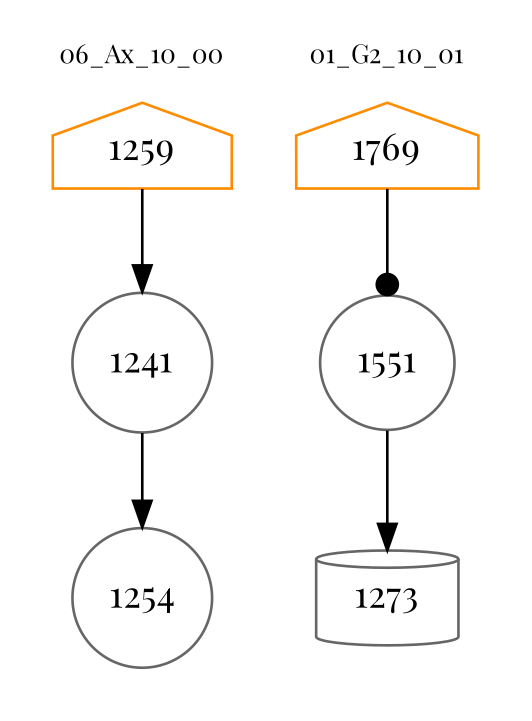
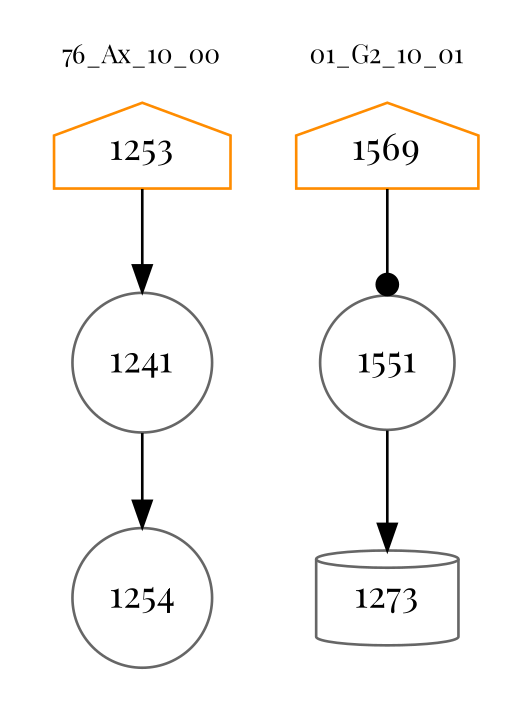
cluster "06_Ax_10_00": label "06_Ax_10_00" -> "76_Ax_10_00"
node "1259": label "1259" -> "1253"
node "1769": label "1769" -> "1569"
